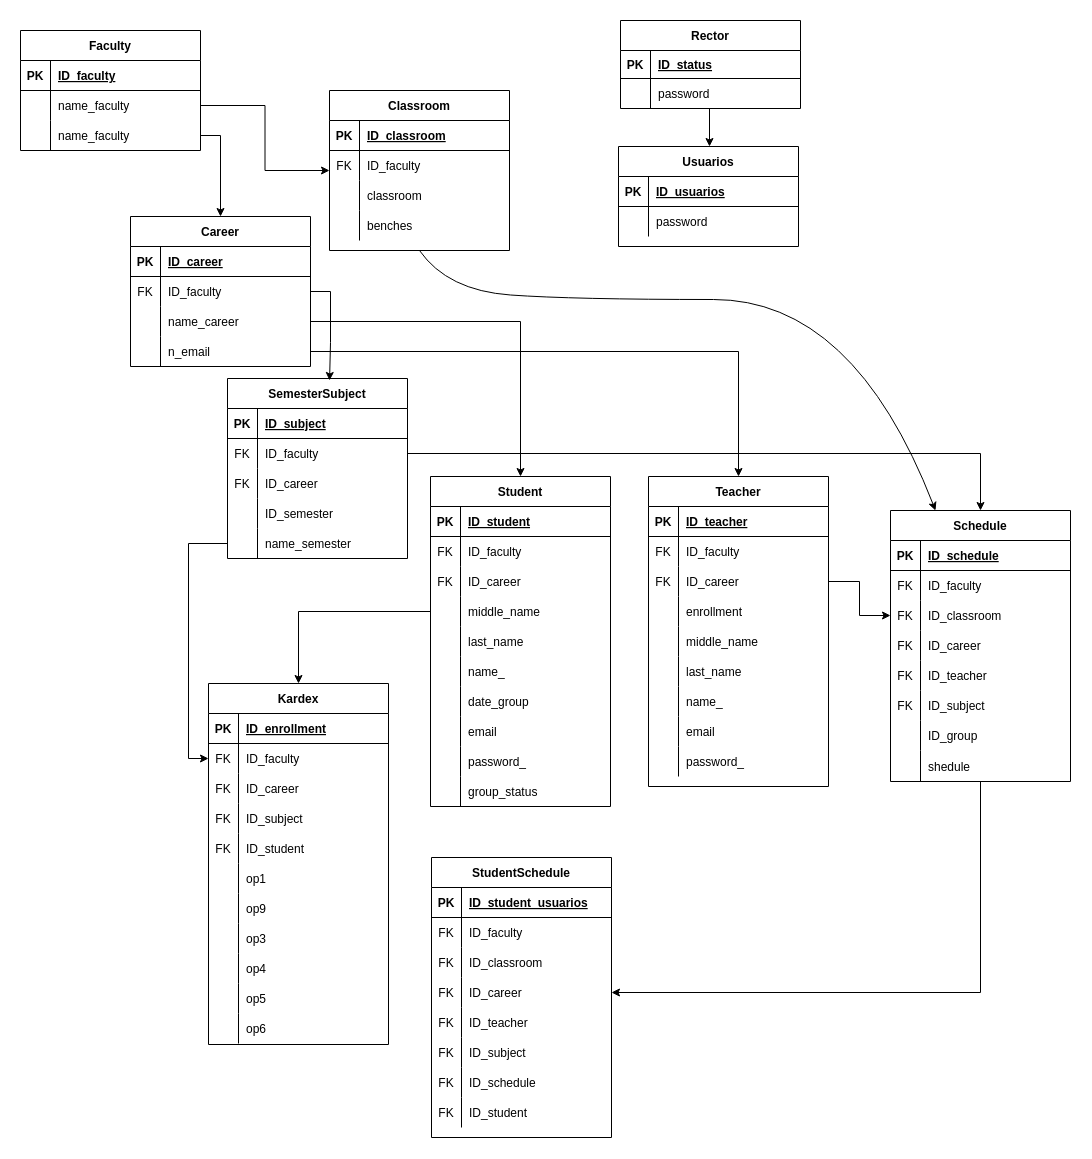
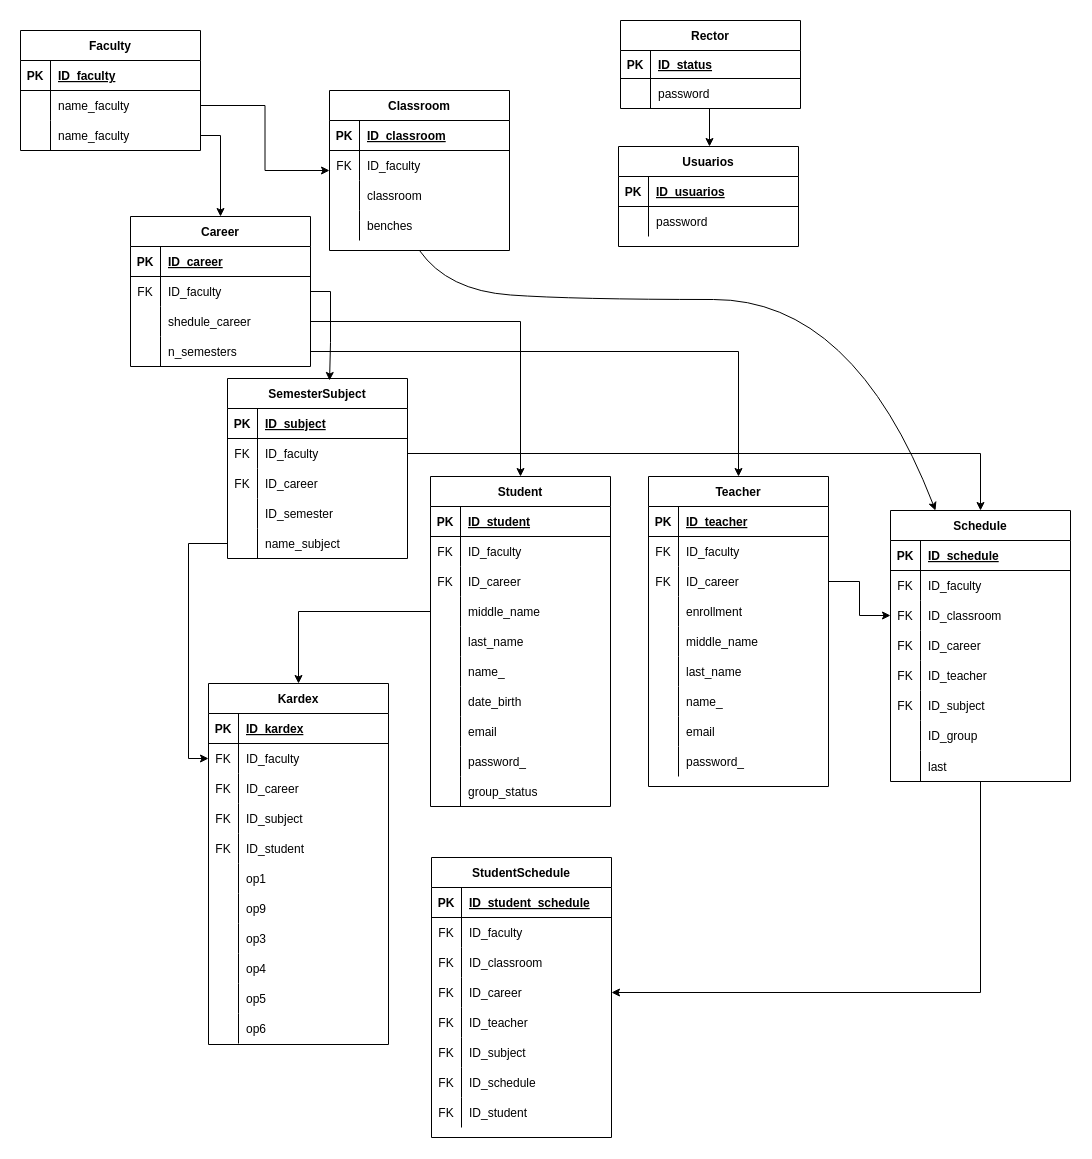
node "name_career": label "name_career" -> "shedule_career"
node "n_email": label "n_email" -> "n_semesters"
node "name_semester": label "name_semester" -> "name_subject"
node "date_group": label "date_group" -> "date_birth"
node "ID_enrollment": label "ID_enrollment" -> "ID_kardex"
node "shedule": label "shedule" -> "last"
node "ID_student_usuarios": label "ID_student_usuarios" -> "ID_student_schedule"
